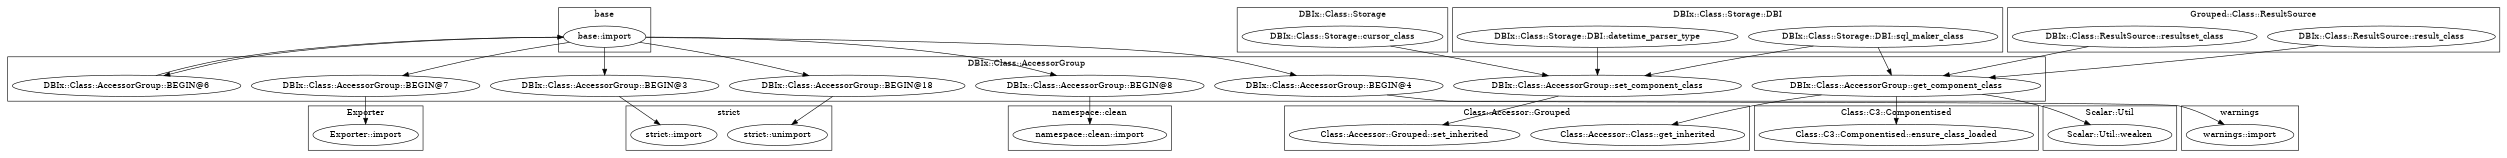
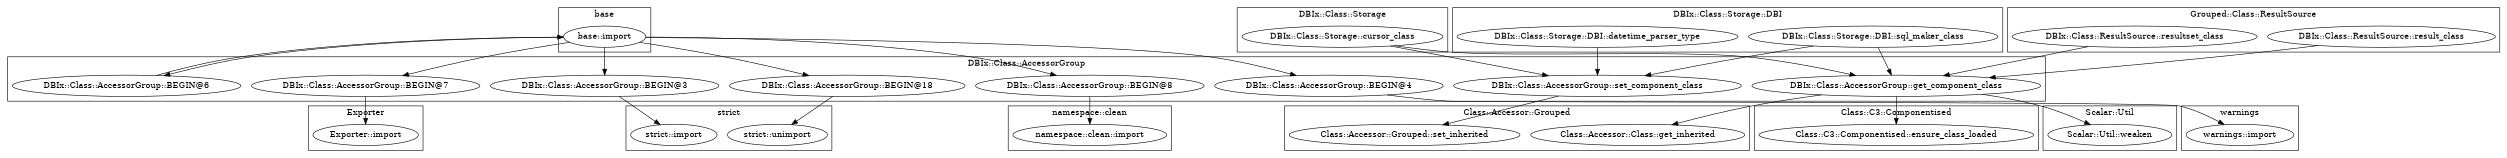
edge "DBIx::Class::Storage::cursor_class" -> "DBIx::Class::AccessorGroup::get_component_class": added
